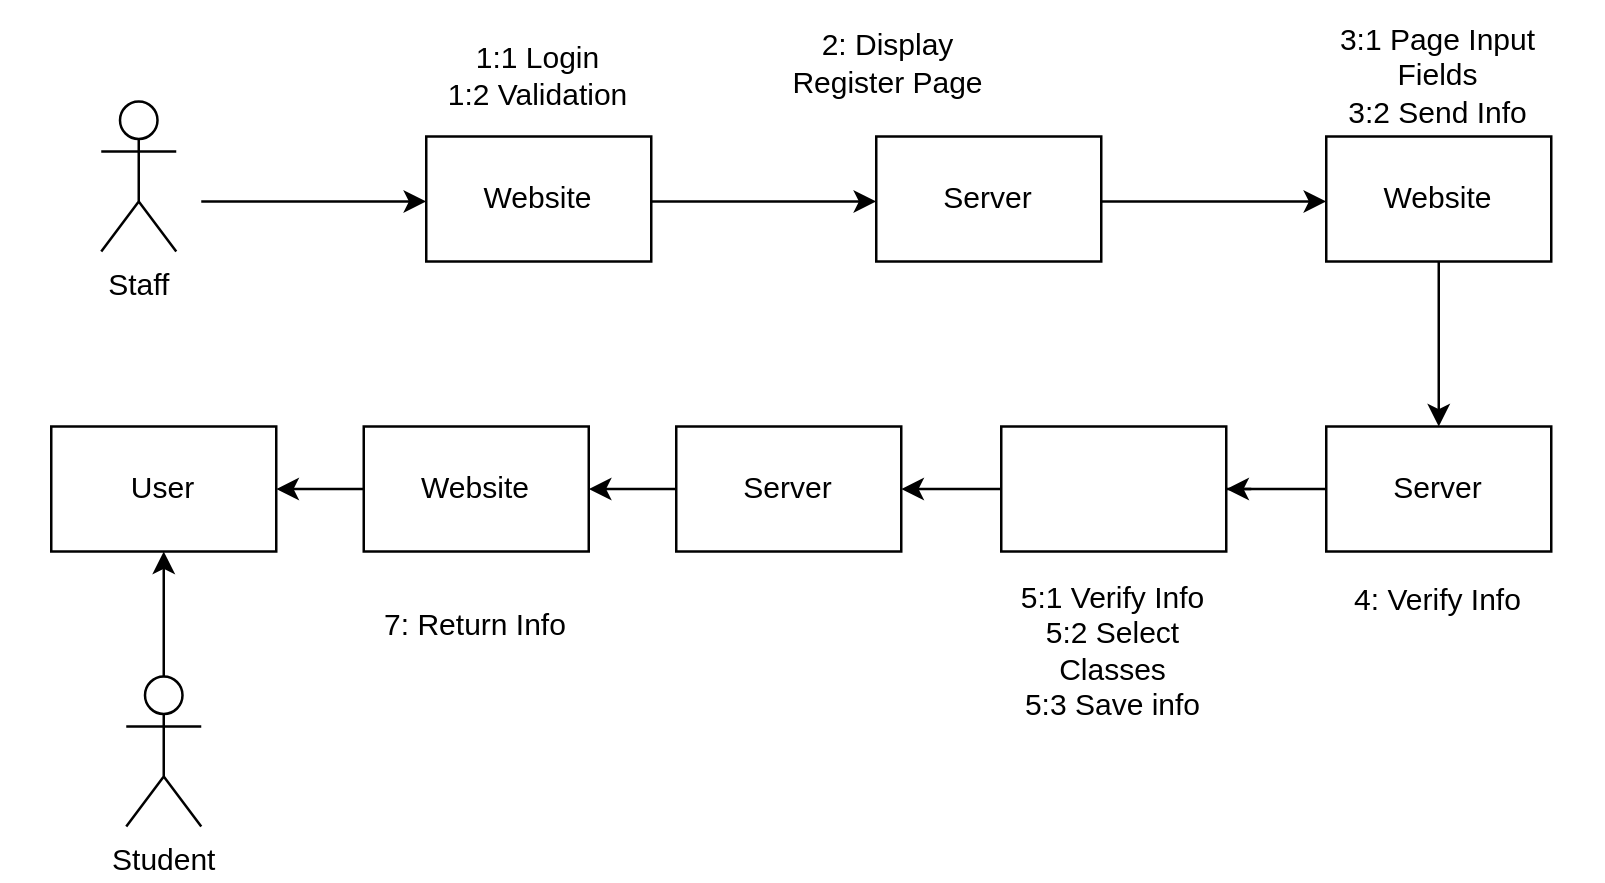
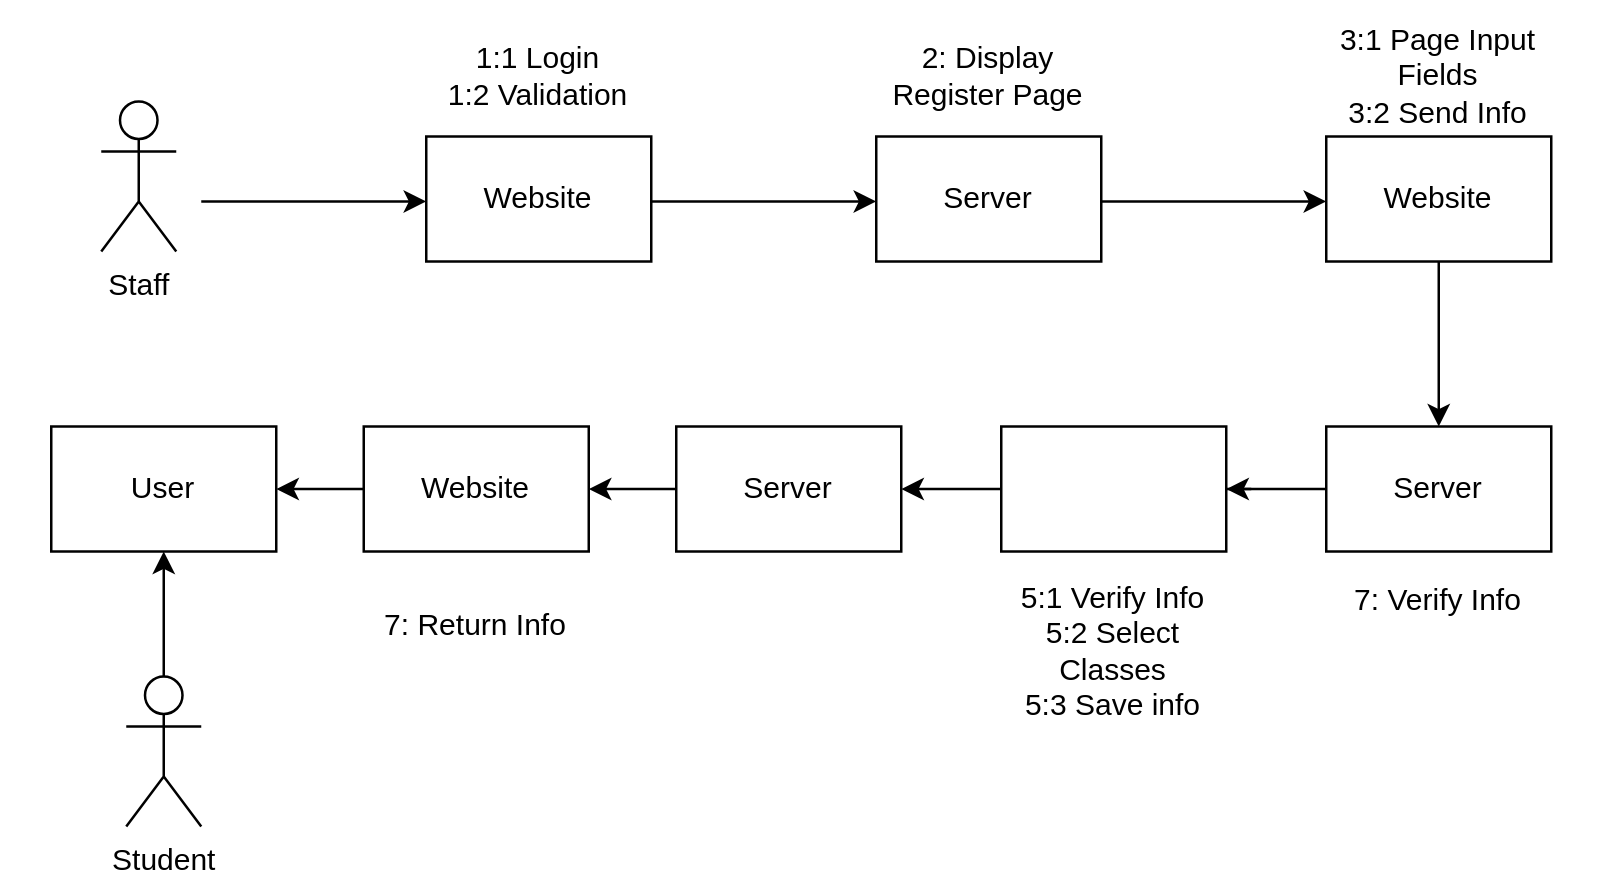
node "2: Display Register Page": moved (889, 64) -> (989, 76)
node "4: Verify Info": label "4: Verify Info" -> "7: Verify Info"
